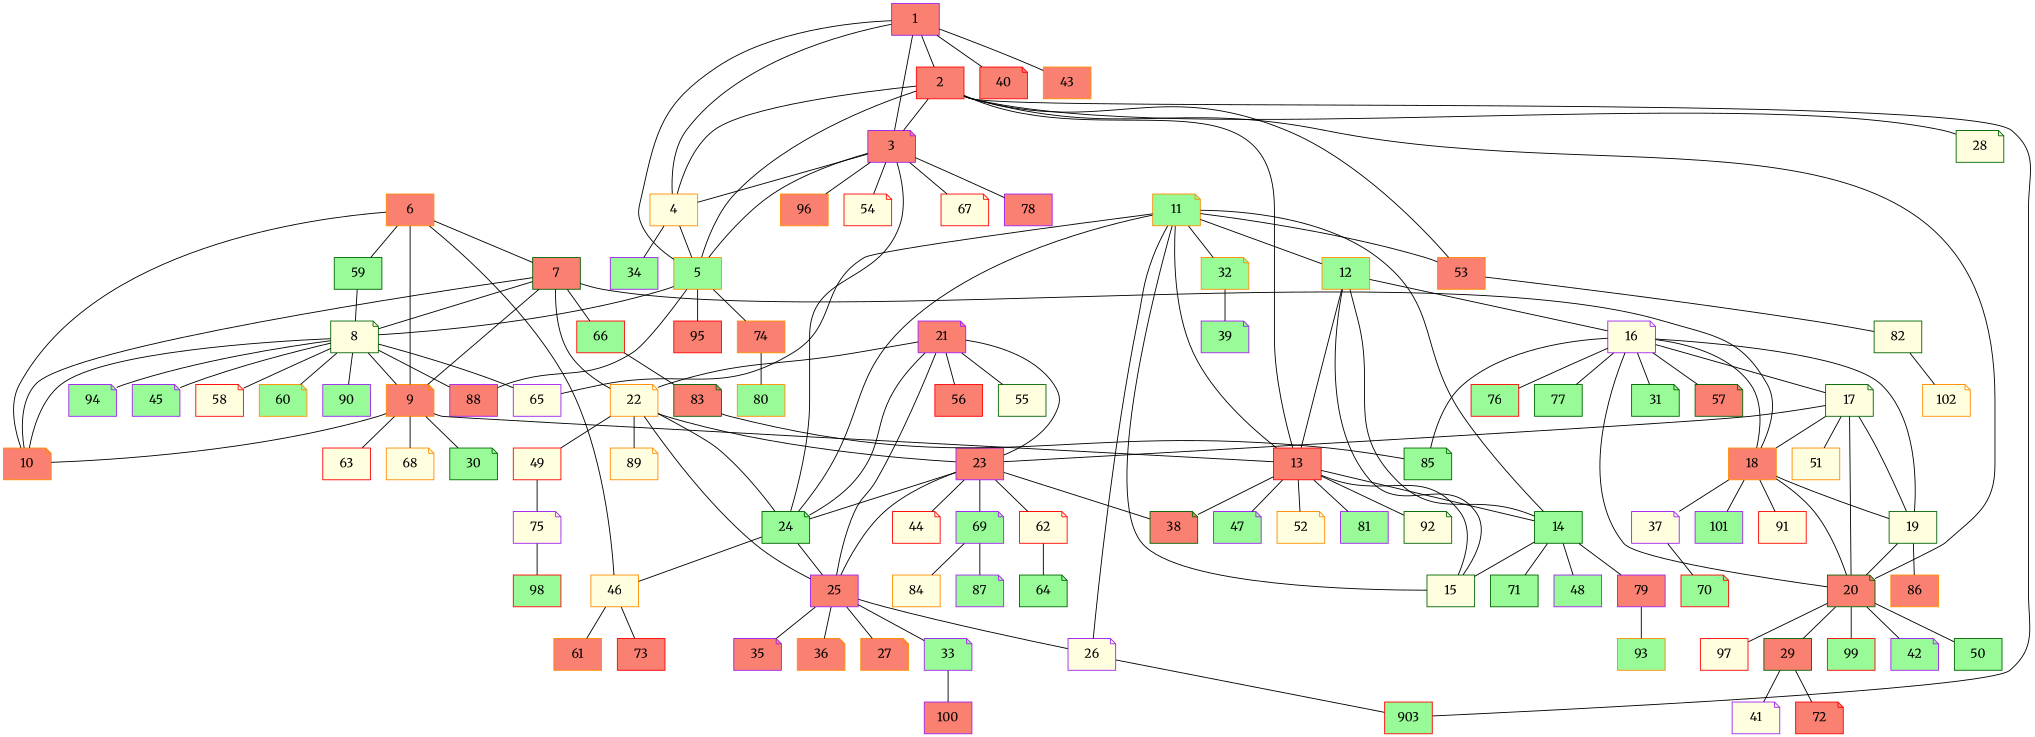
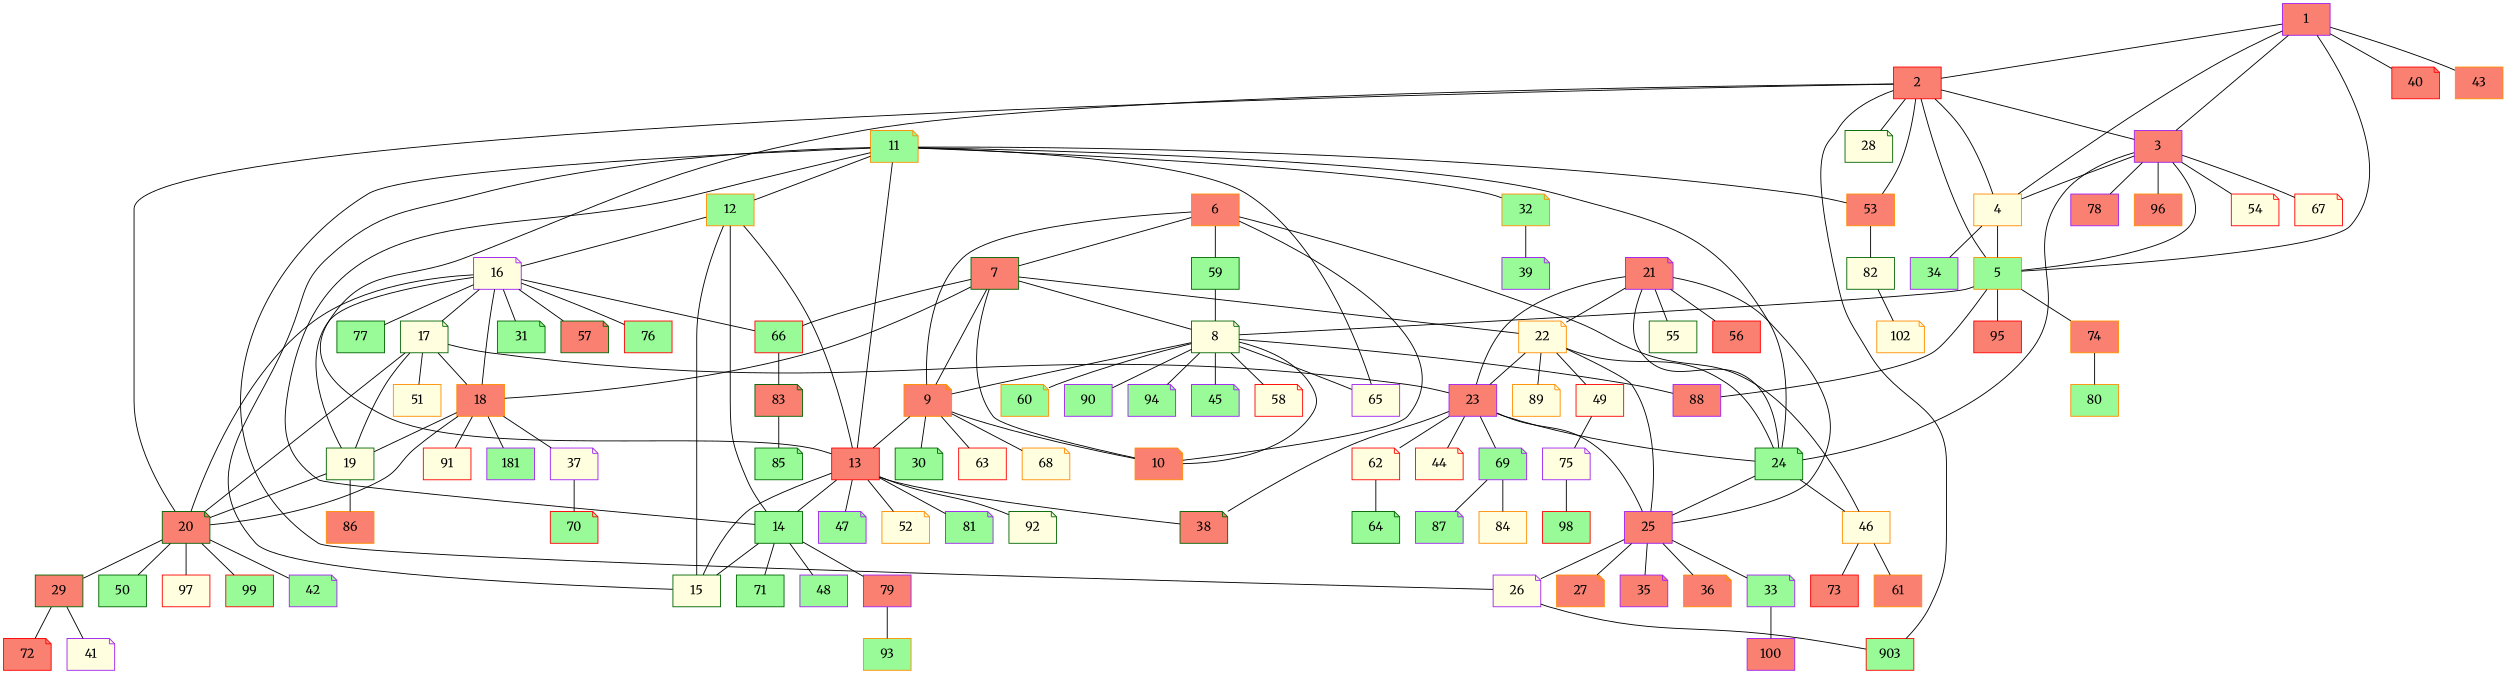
node "3": shape note -> box
edge "16" -- "85": now "16" -- "66"
node "81": shape box -> note
node "101": label "101" -> "181"
